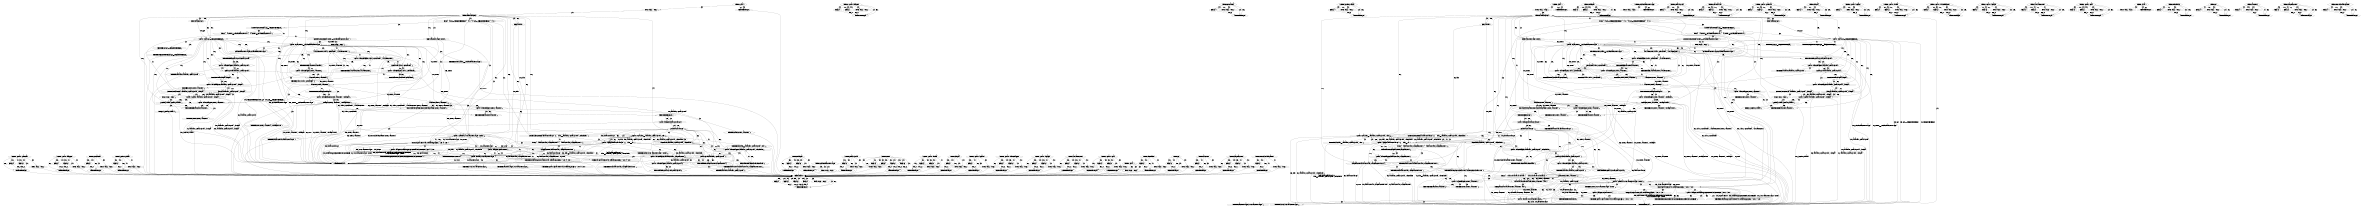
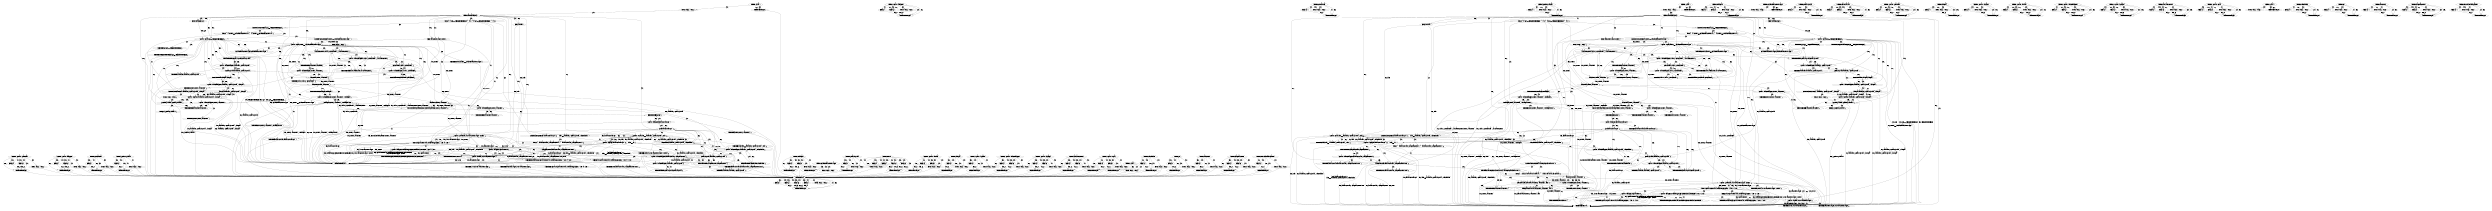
node "(CONTROL_STRUCTURE,IF,if (is_attempting_to_close_browser_))": added
